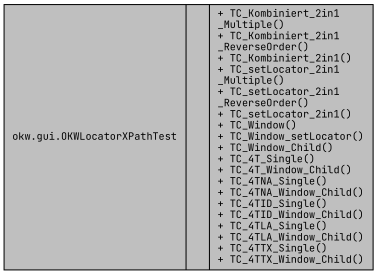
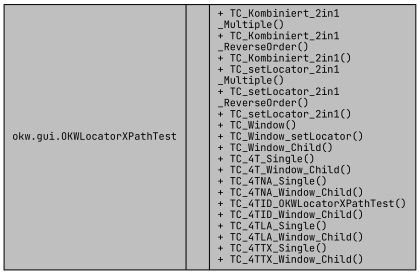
node "okw.gui.OKWLocatorXPathTest": text "+ TC_4TID_Single()" -> "+ TC_4TID_OKWLocatorXPathTest()"
